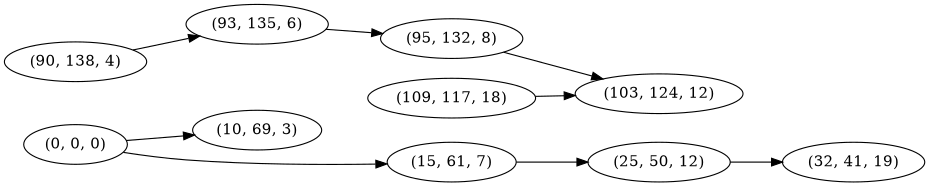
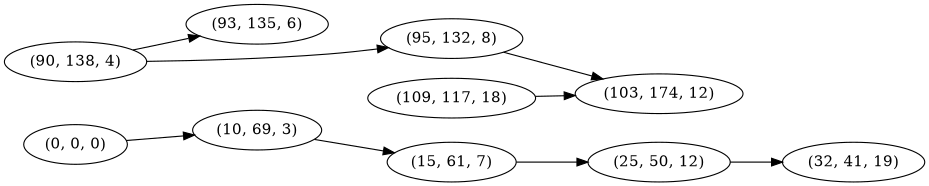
edge "(93, 135, 6)" -> "(95, 132, 8)": now "(90, 138, 4)" -> "(95, 132, 8)"
node "(103, 124, 12)": label "(103, 124, 12)" -> "(103, 174, 12)"
edge "(0, 0, 0)" -> "(15, 61, 7)": now "(10, 69, 3)" -> "(15, 61, 7)"
